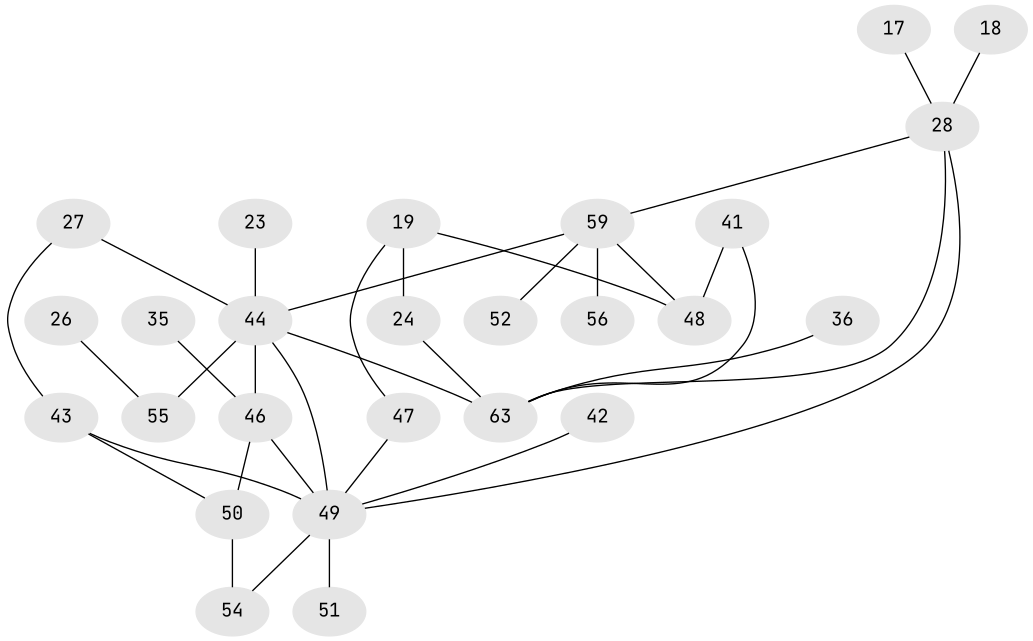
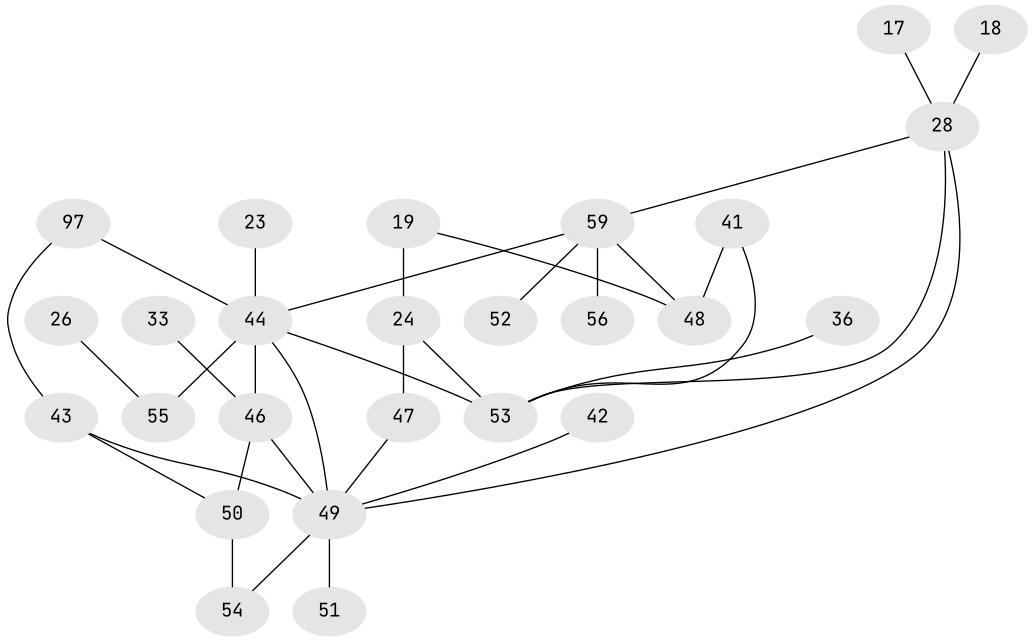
node "27": label "27" -> "97"
node "35": label "35" -> "33"
edge "19" -- "47": now "24" -- "47"
node "63": label "63" -> "53"
